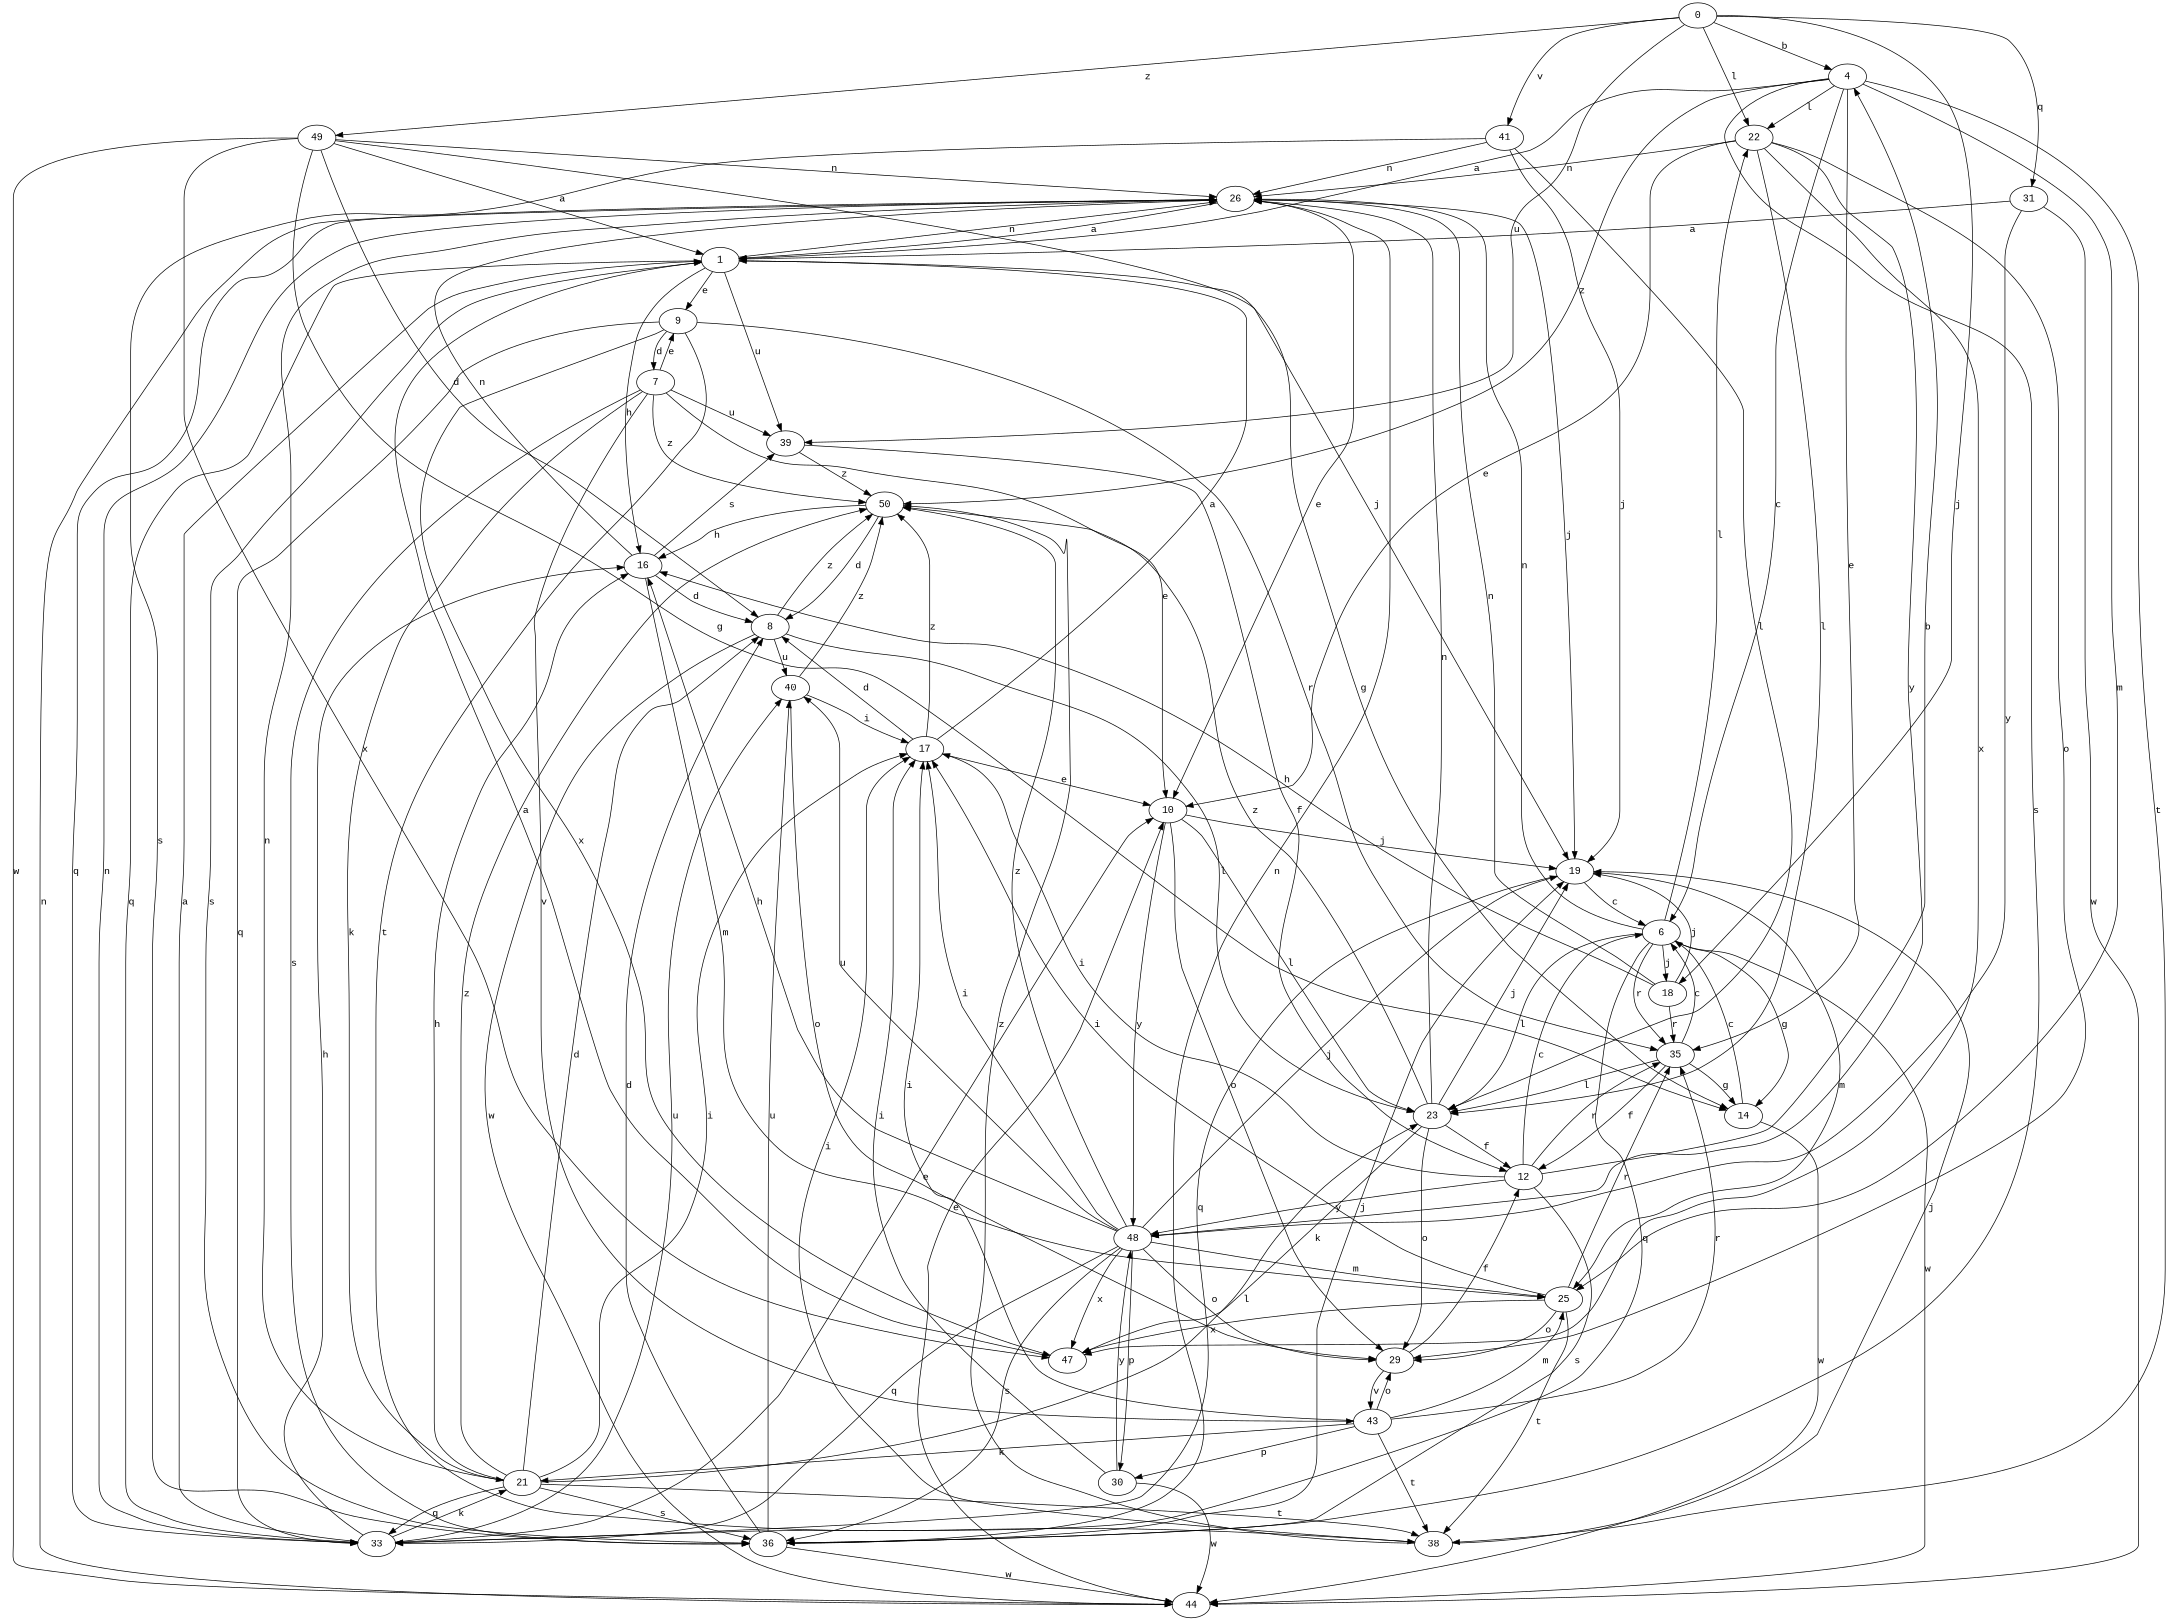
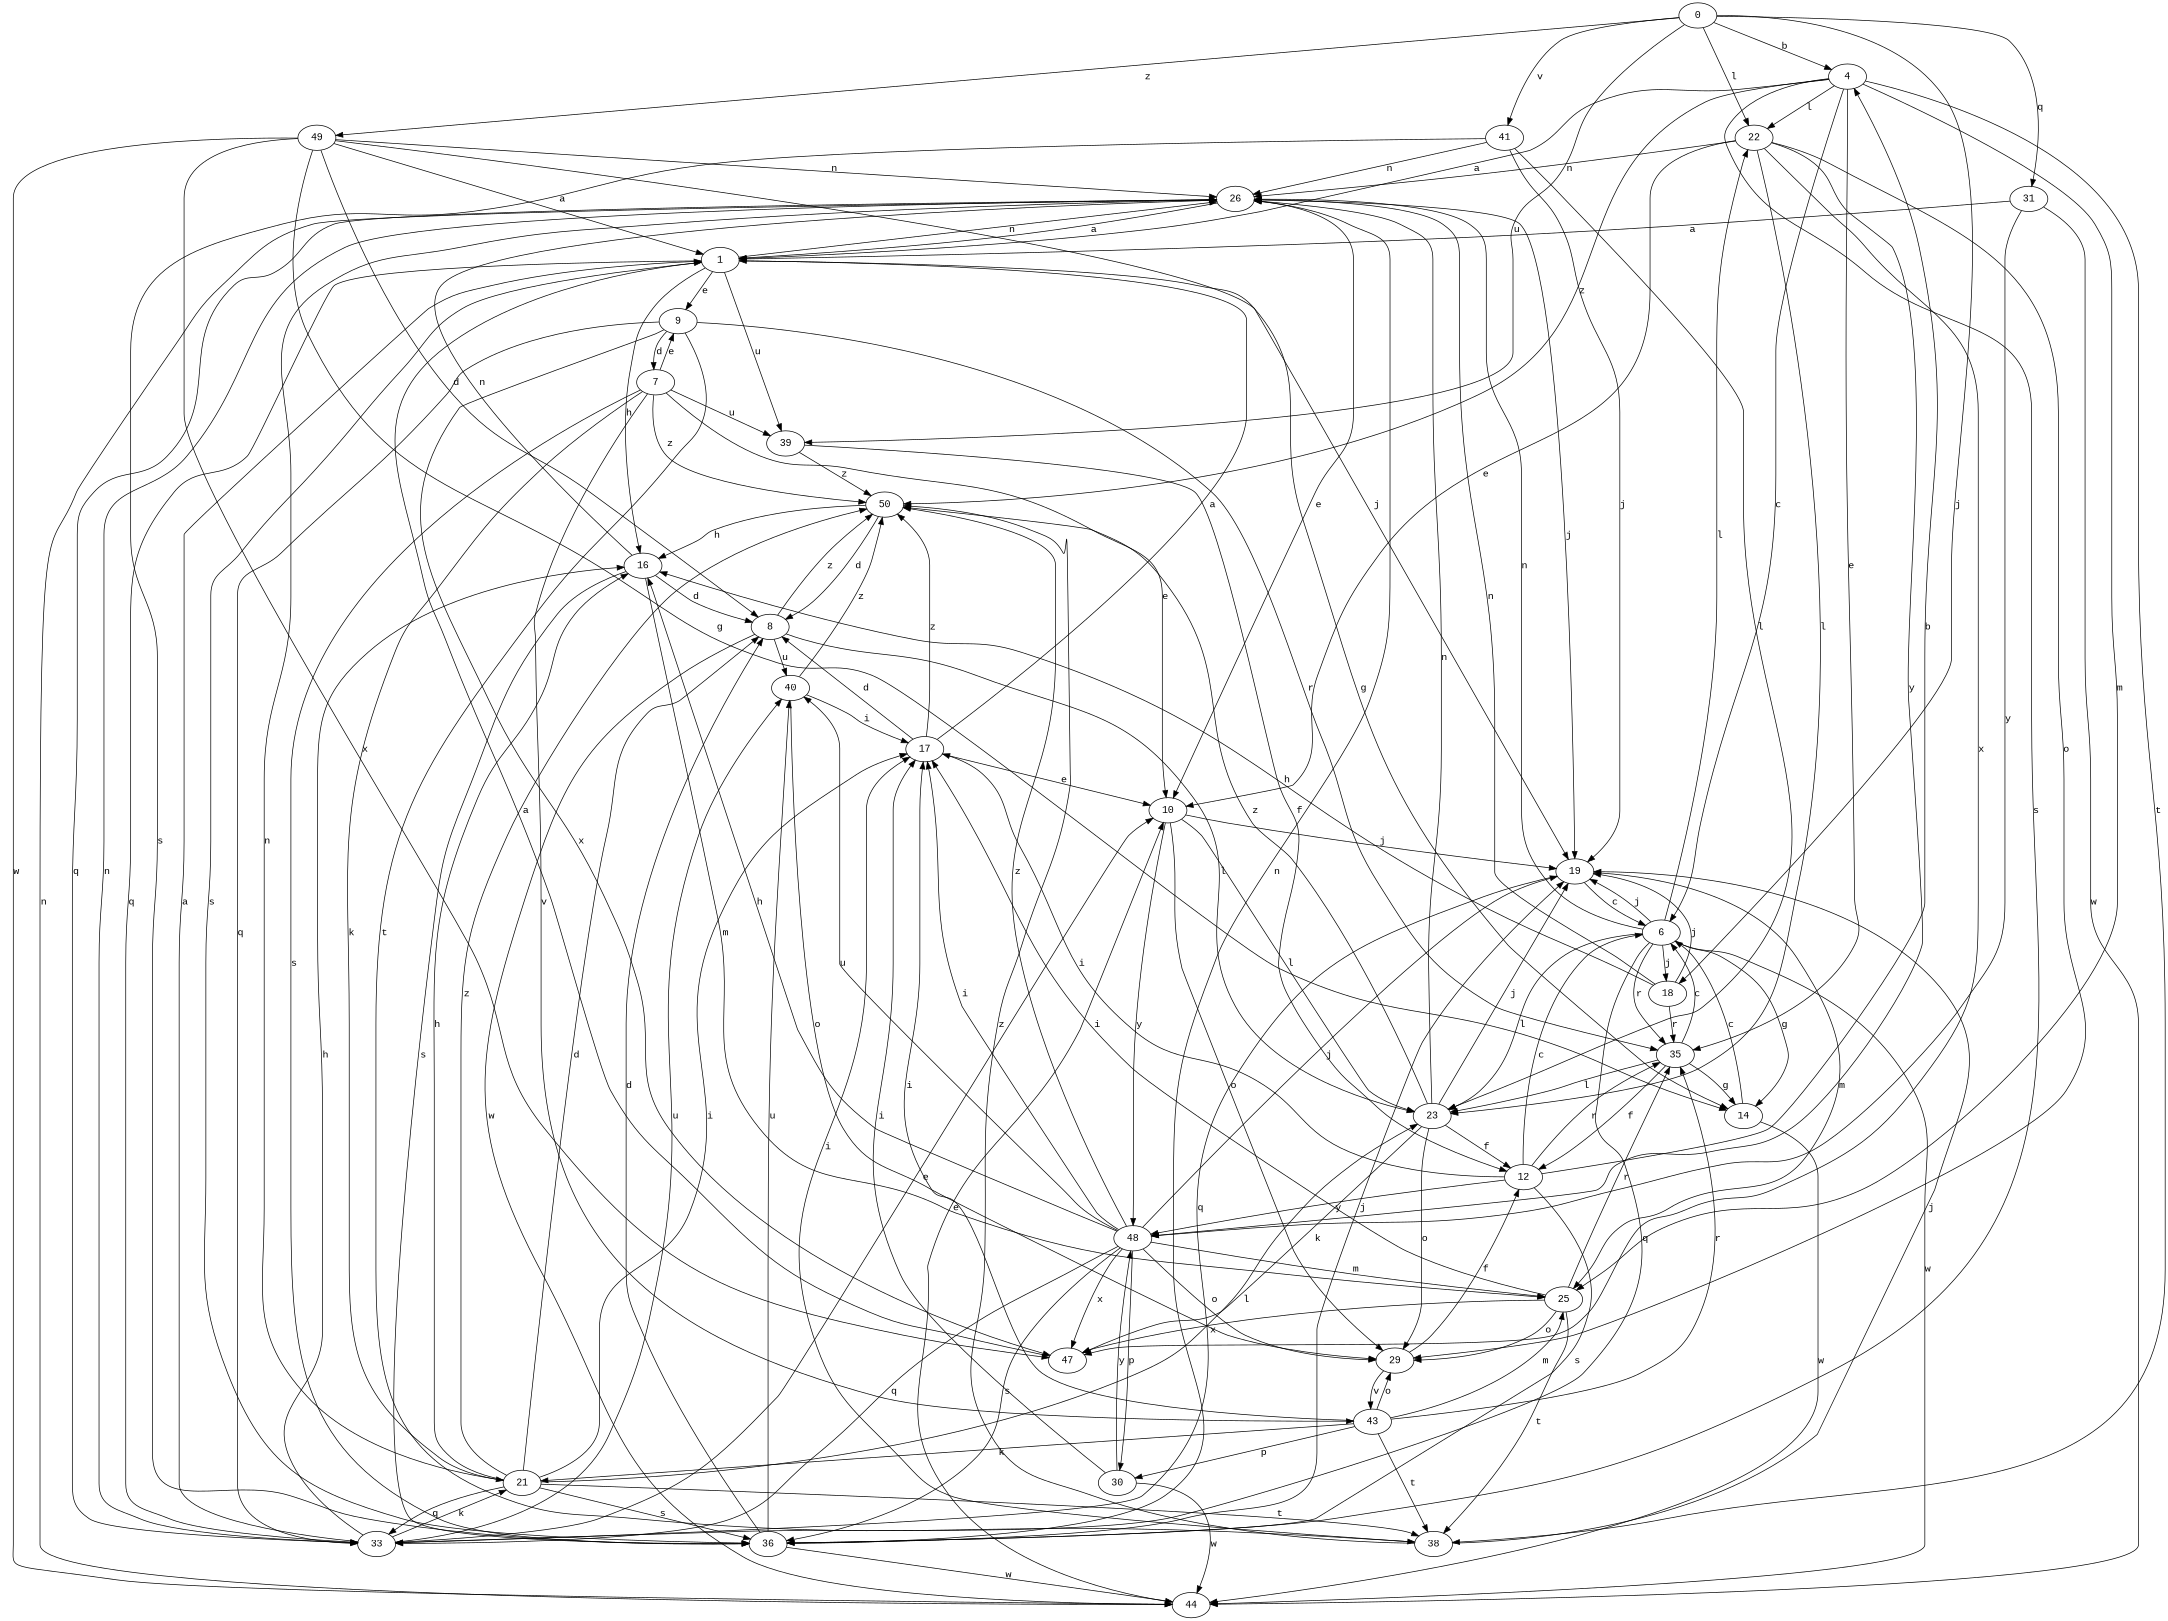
edge "16" -> "39": now "16" -> "36"
edge "6" -> "19": added, label "j"
